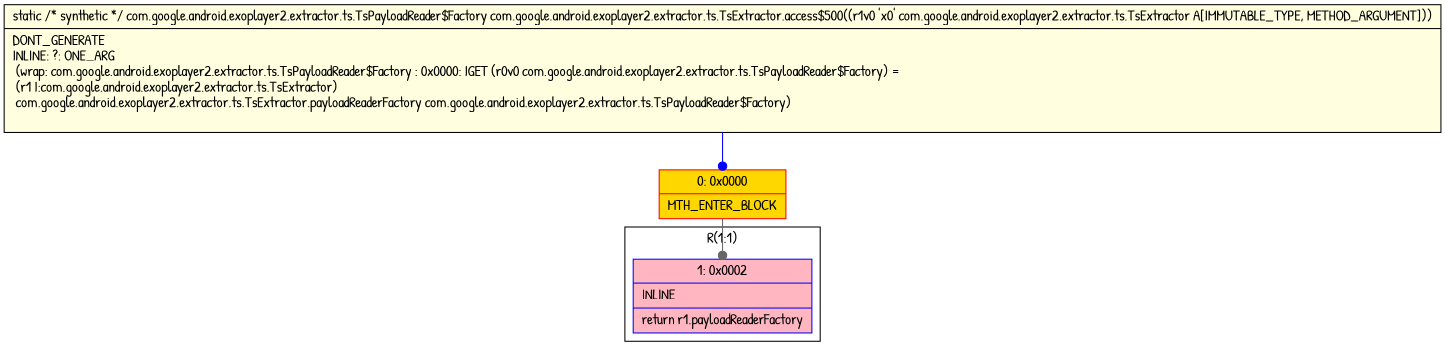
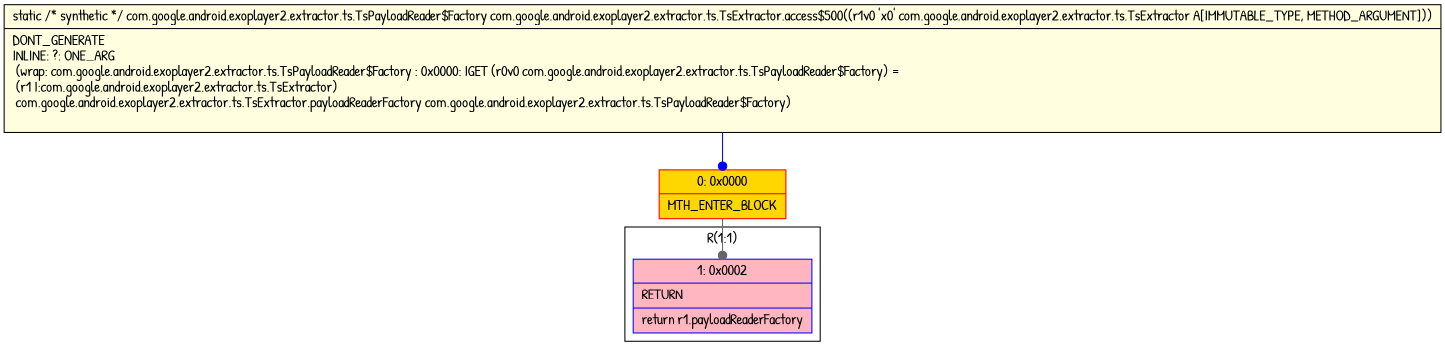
node "1: 0x0002": text "INLINE" -> "RETURN"
